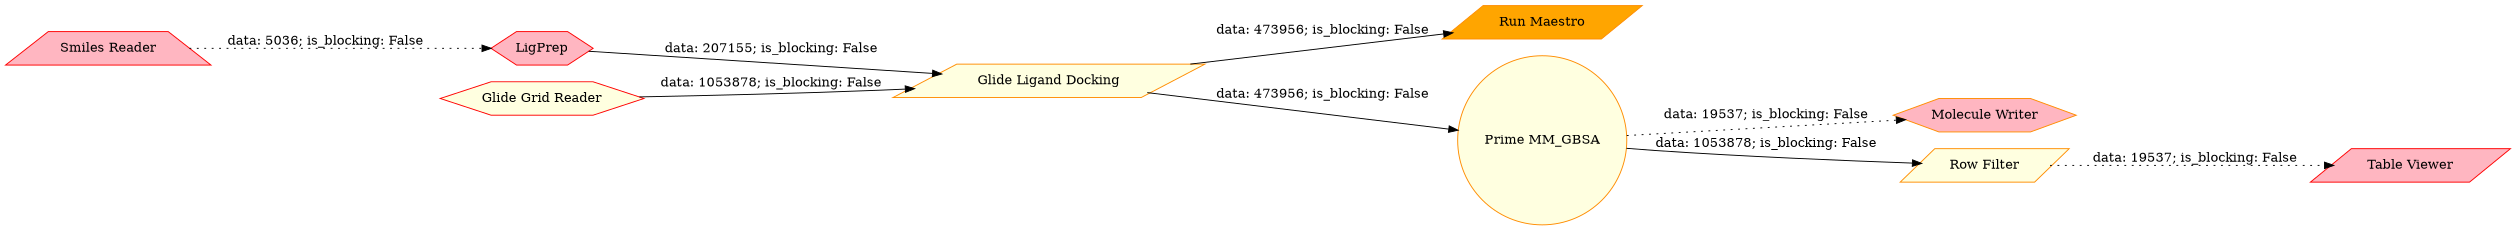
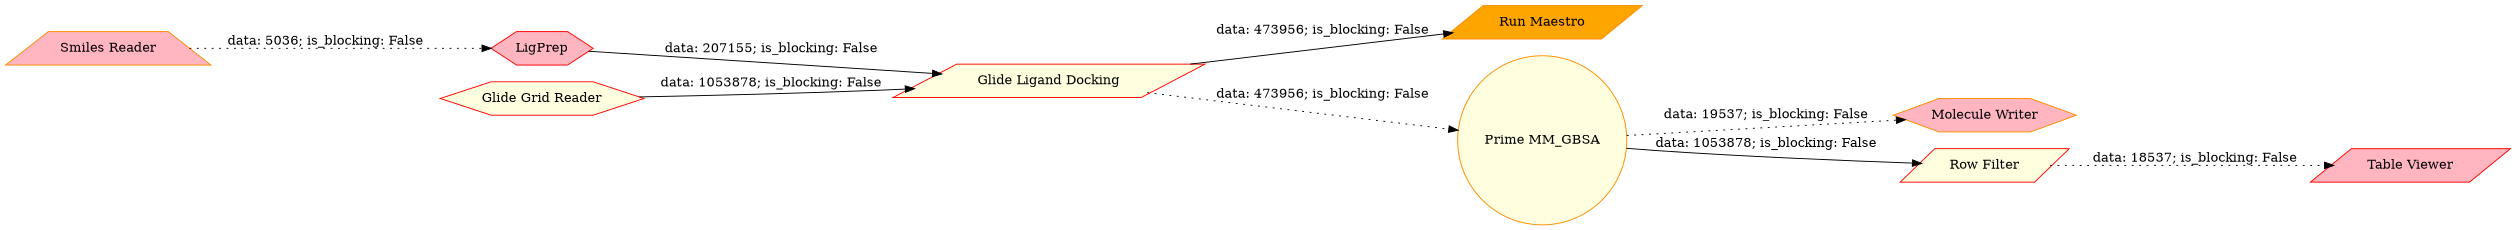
node "Smiles Reader": color red -> darkorange
node "Glide Ligand Docking": color darkorange -> red
edge "Glide Ligand Docking" -> "Prime MM_GBSA": style solid -> dotted
edge "Row Filter" -> "Table Viewer": label "data: 19537; is_blocking: False" -> "data: 18537; is_blocking: False"
node "Row Filter": color darkorange -> red
